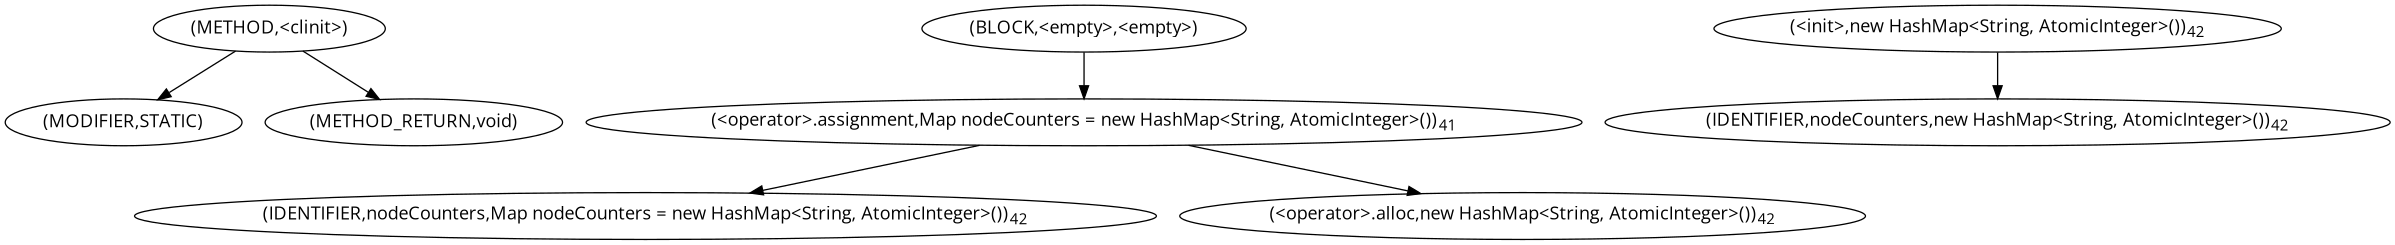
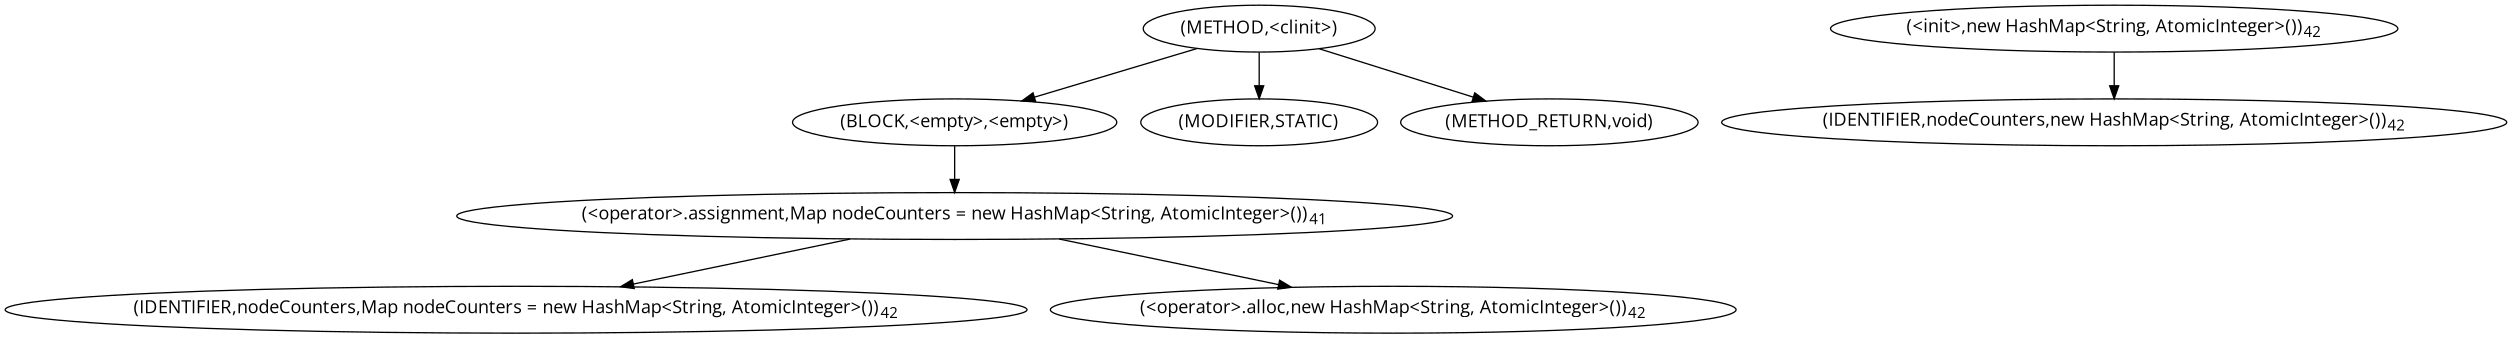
edge "(METHOD,<clinit>)" -> "(BLOCK,<empty>,<empty>)": added
